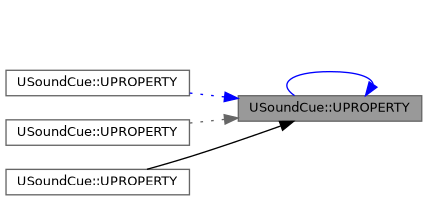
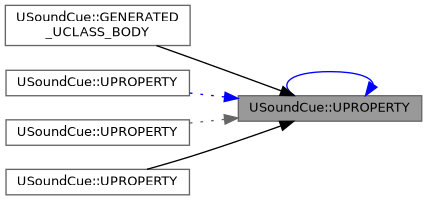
node "USoundCue::GENERATED _UCLASS_BODY": added
